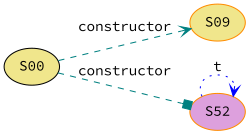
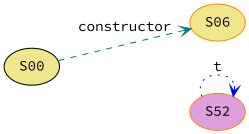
node "S09": label "S09" -> "S06"
edge "S00" -> "S52": removed, label "constructor"
